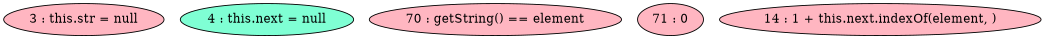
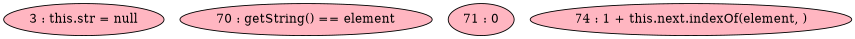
node "4 : this.next = null": removed
node "14 : 1 + this.next.indexOf(element, )": label "14 : 1 + this.next.indexOf(element, )" -> "74 : 1 + this.next.indexOf(element, )"
